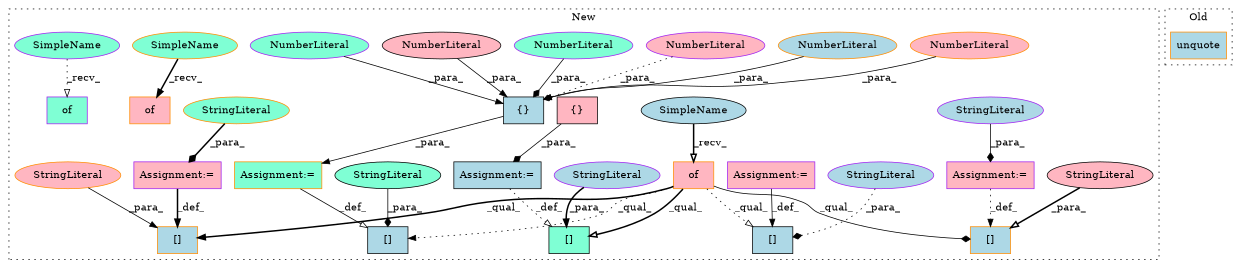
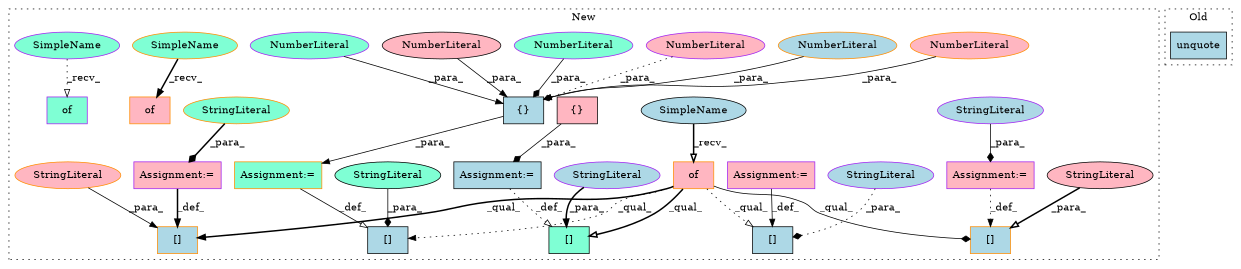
node "unquote": color darkorange -> black
